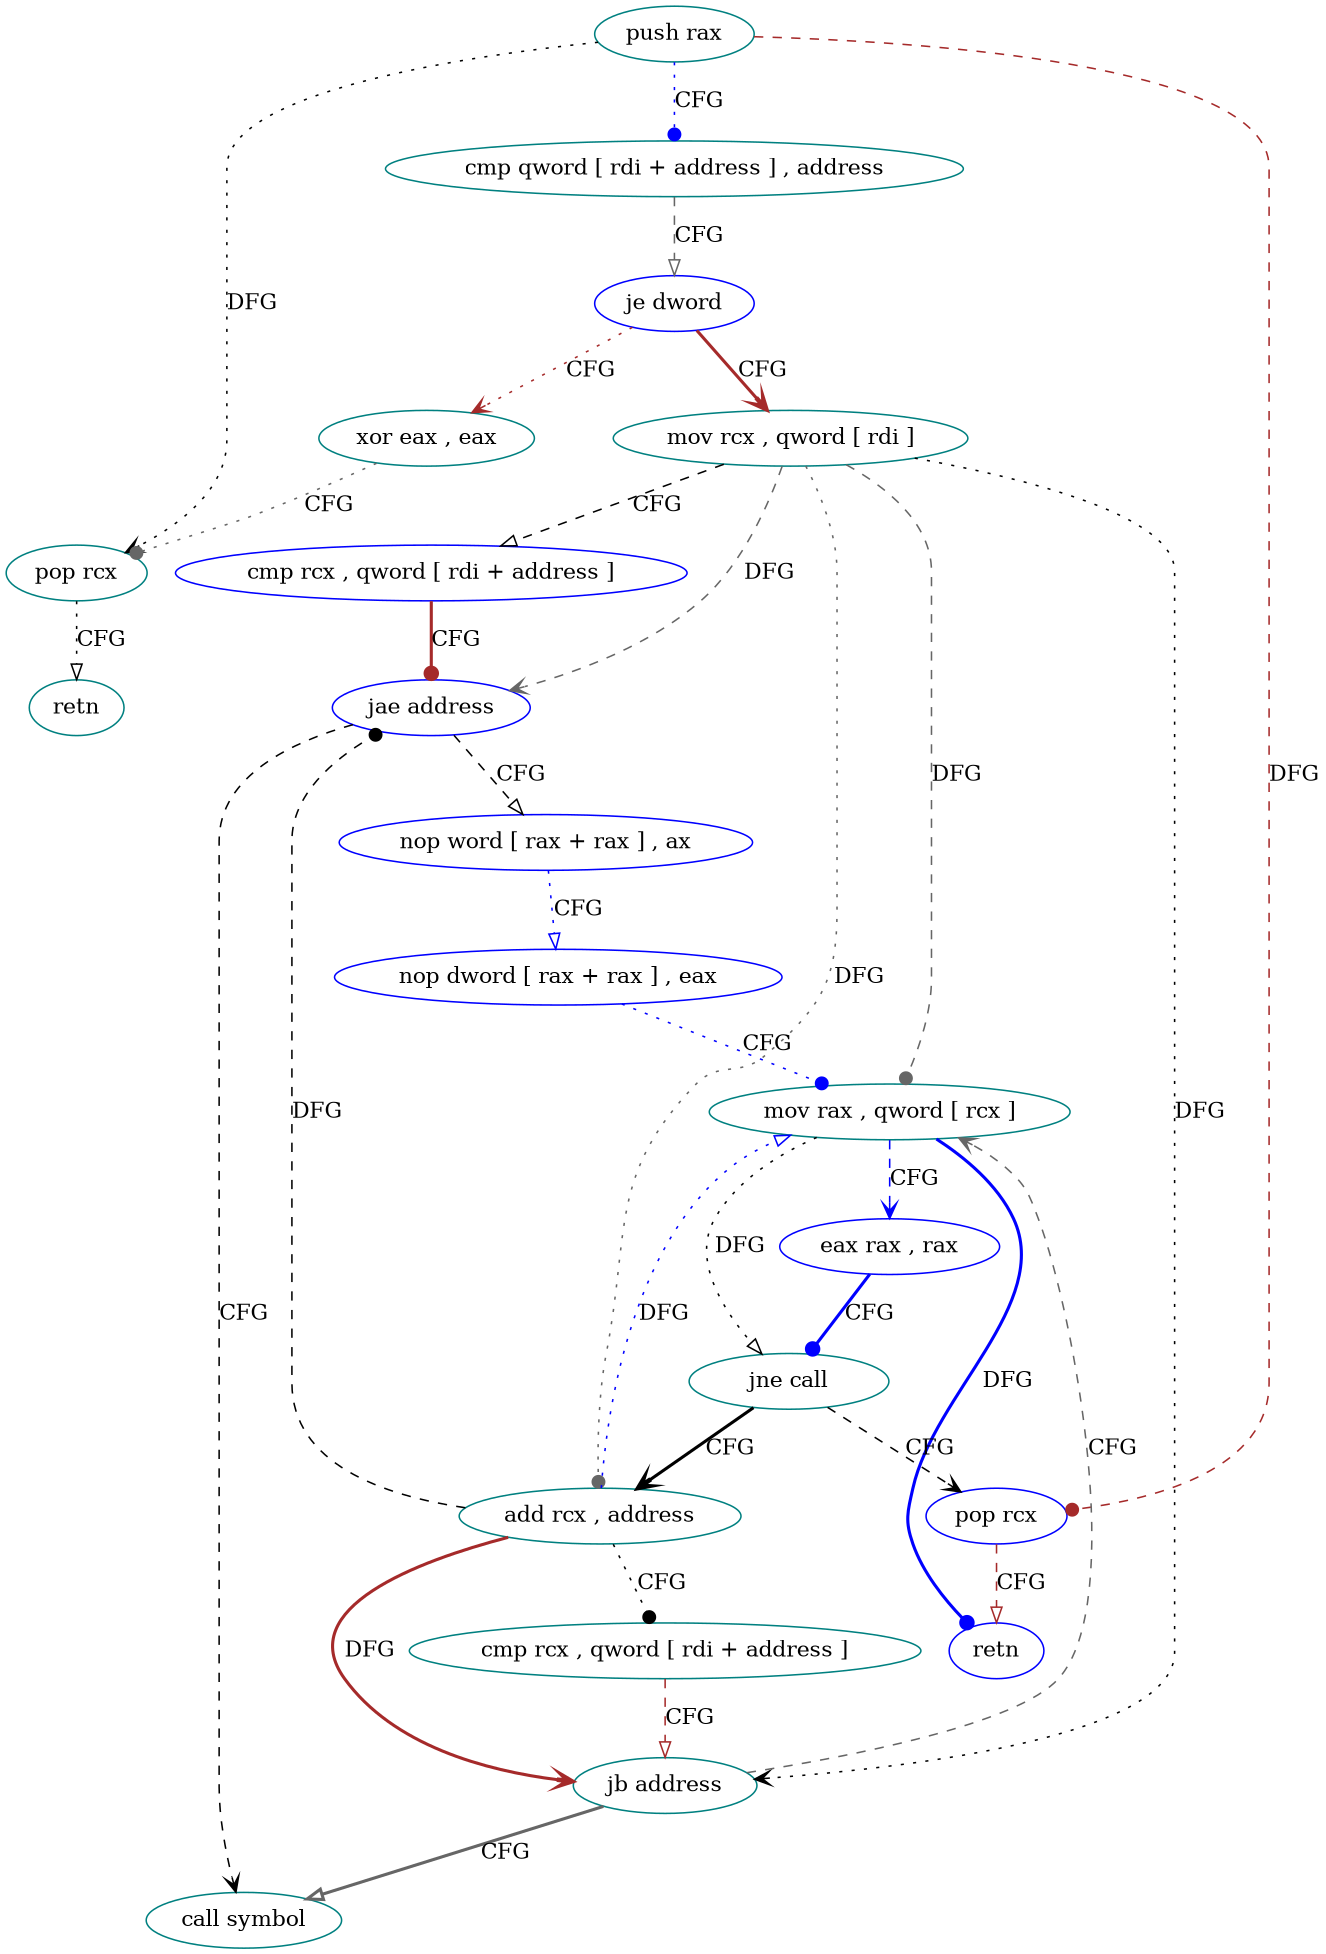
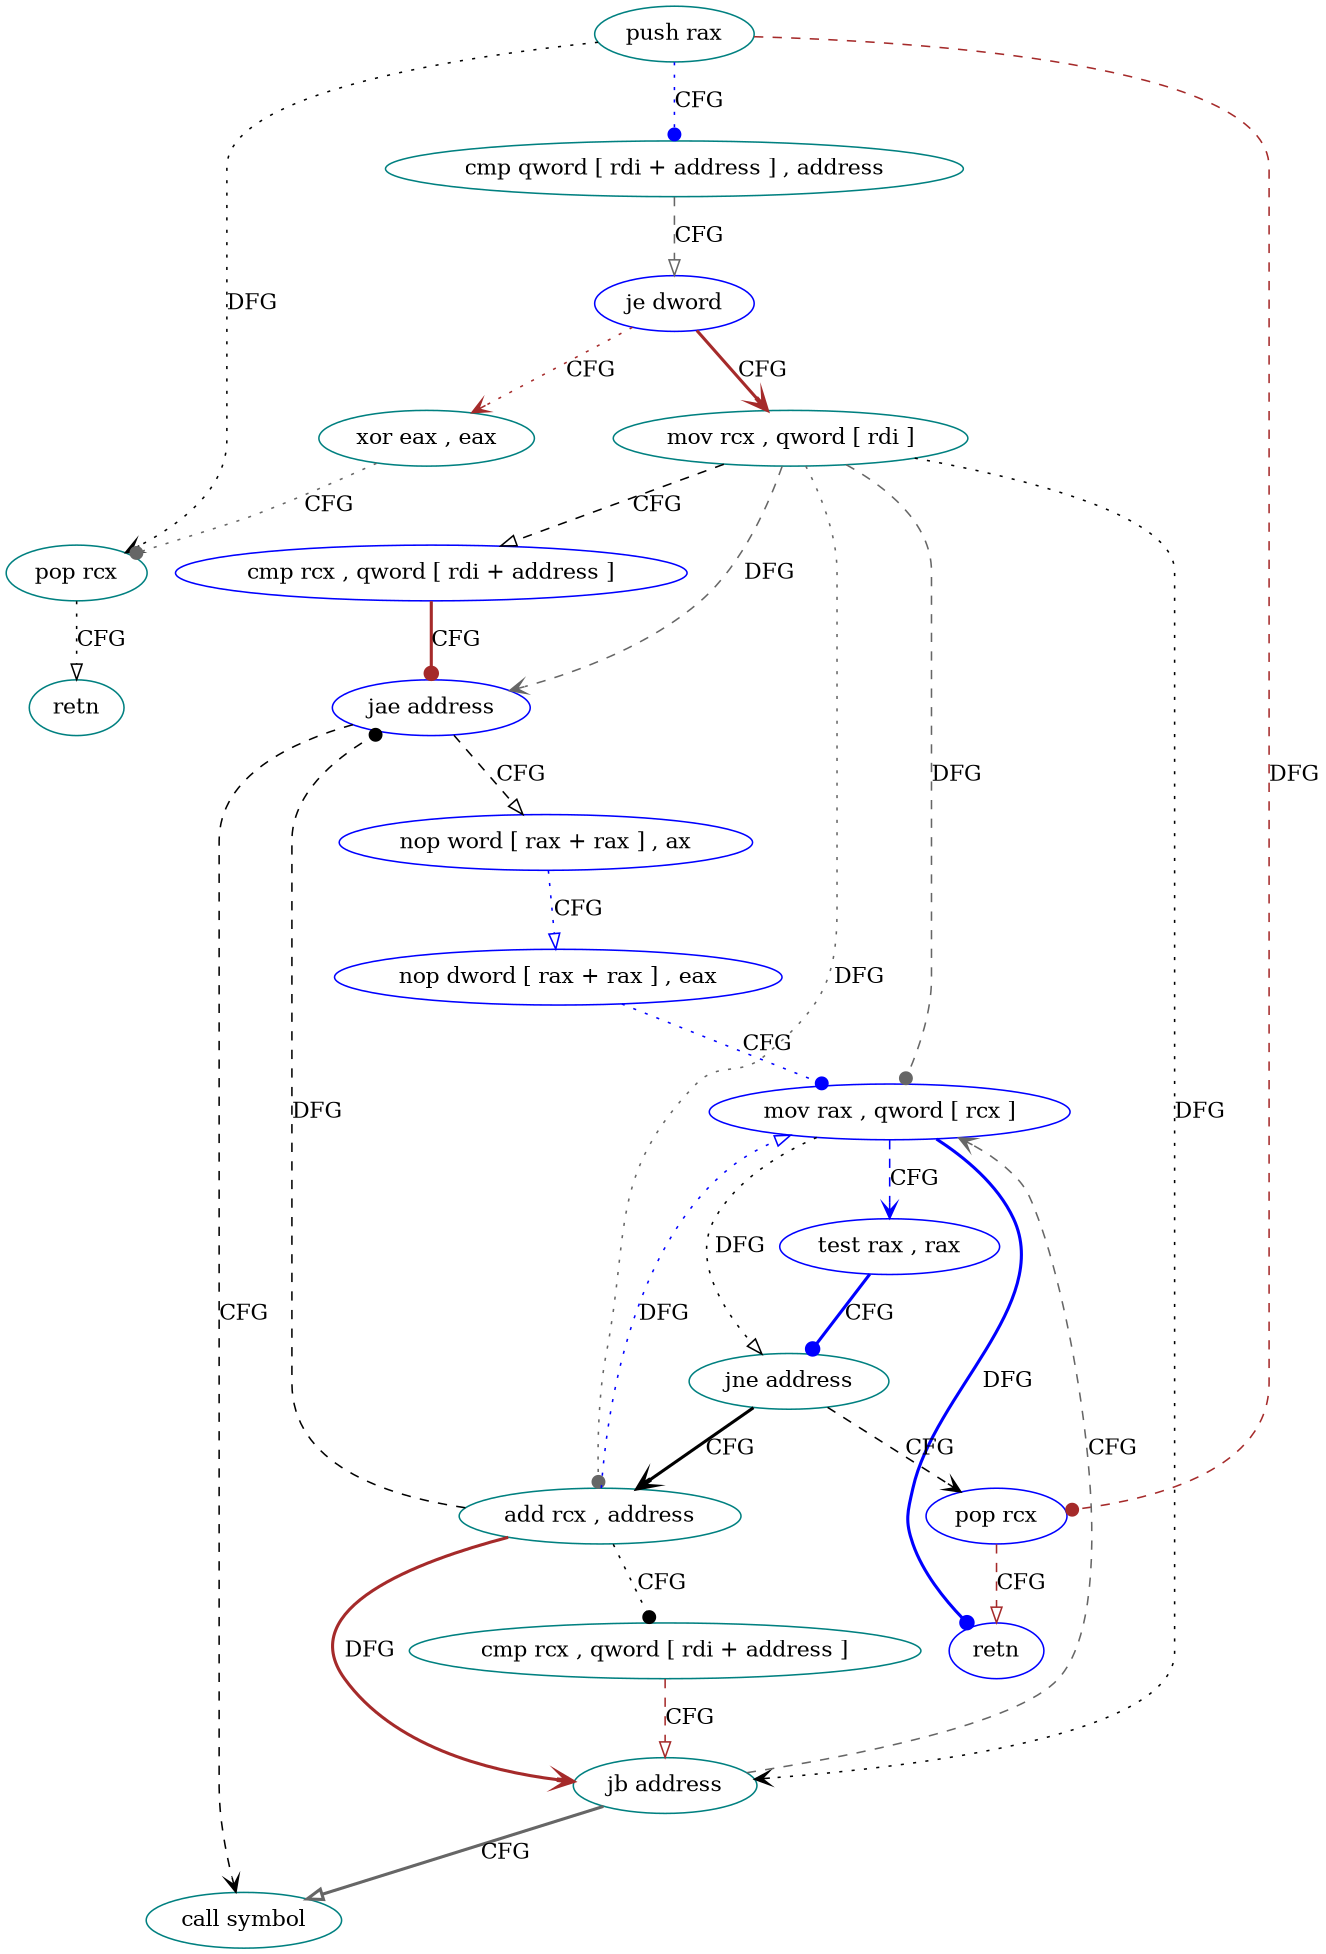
node "mov rax , qword [ rcx ]": color teal -> blue
node "eax rax , rax": label "eax rax , rax" -> "test rax , rax"
node "jne call": label "jne call" -> "jne address"
